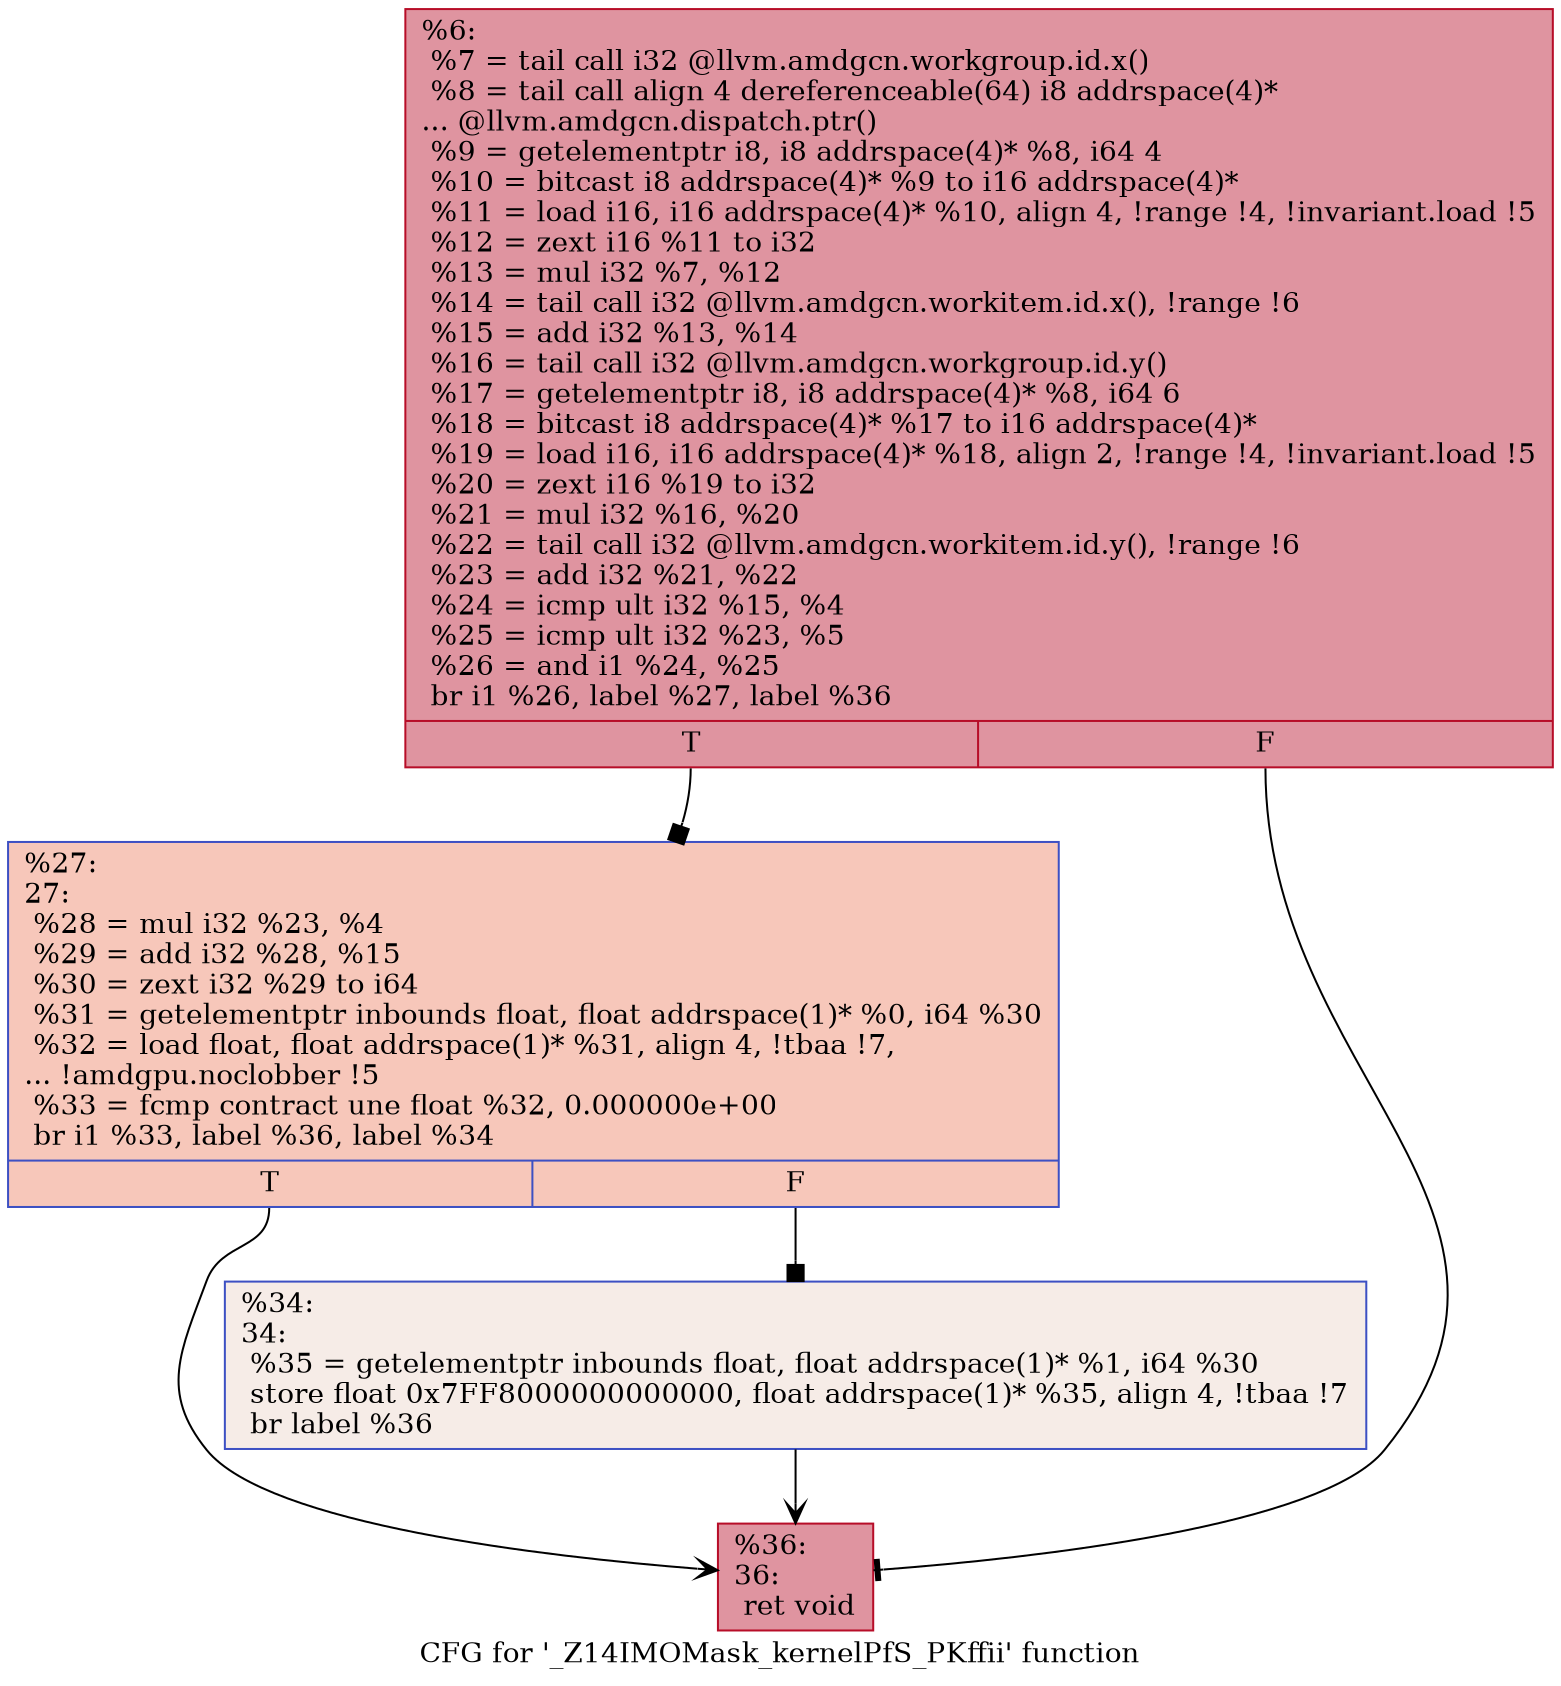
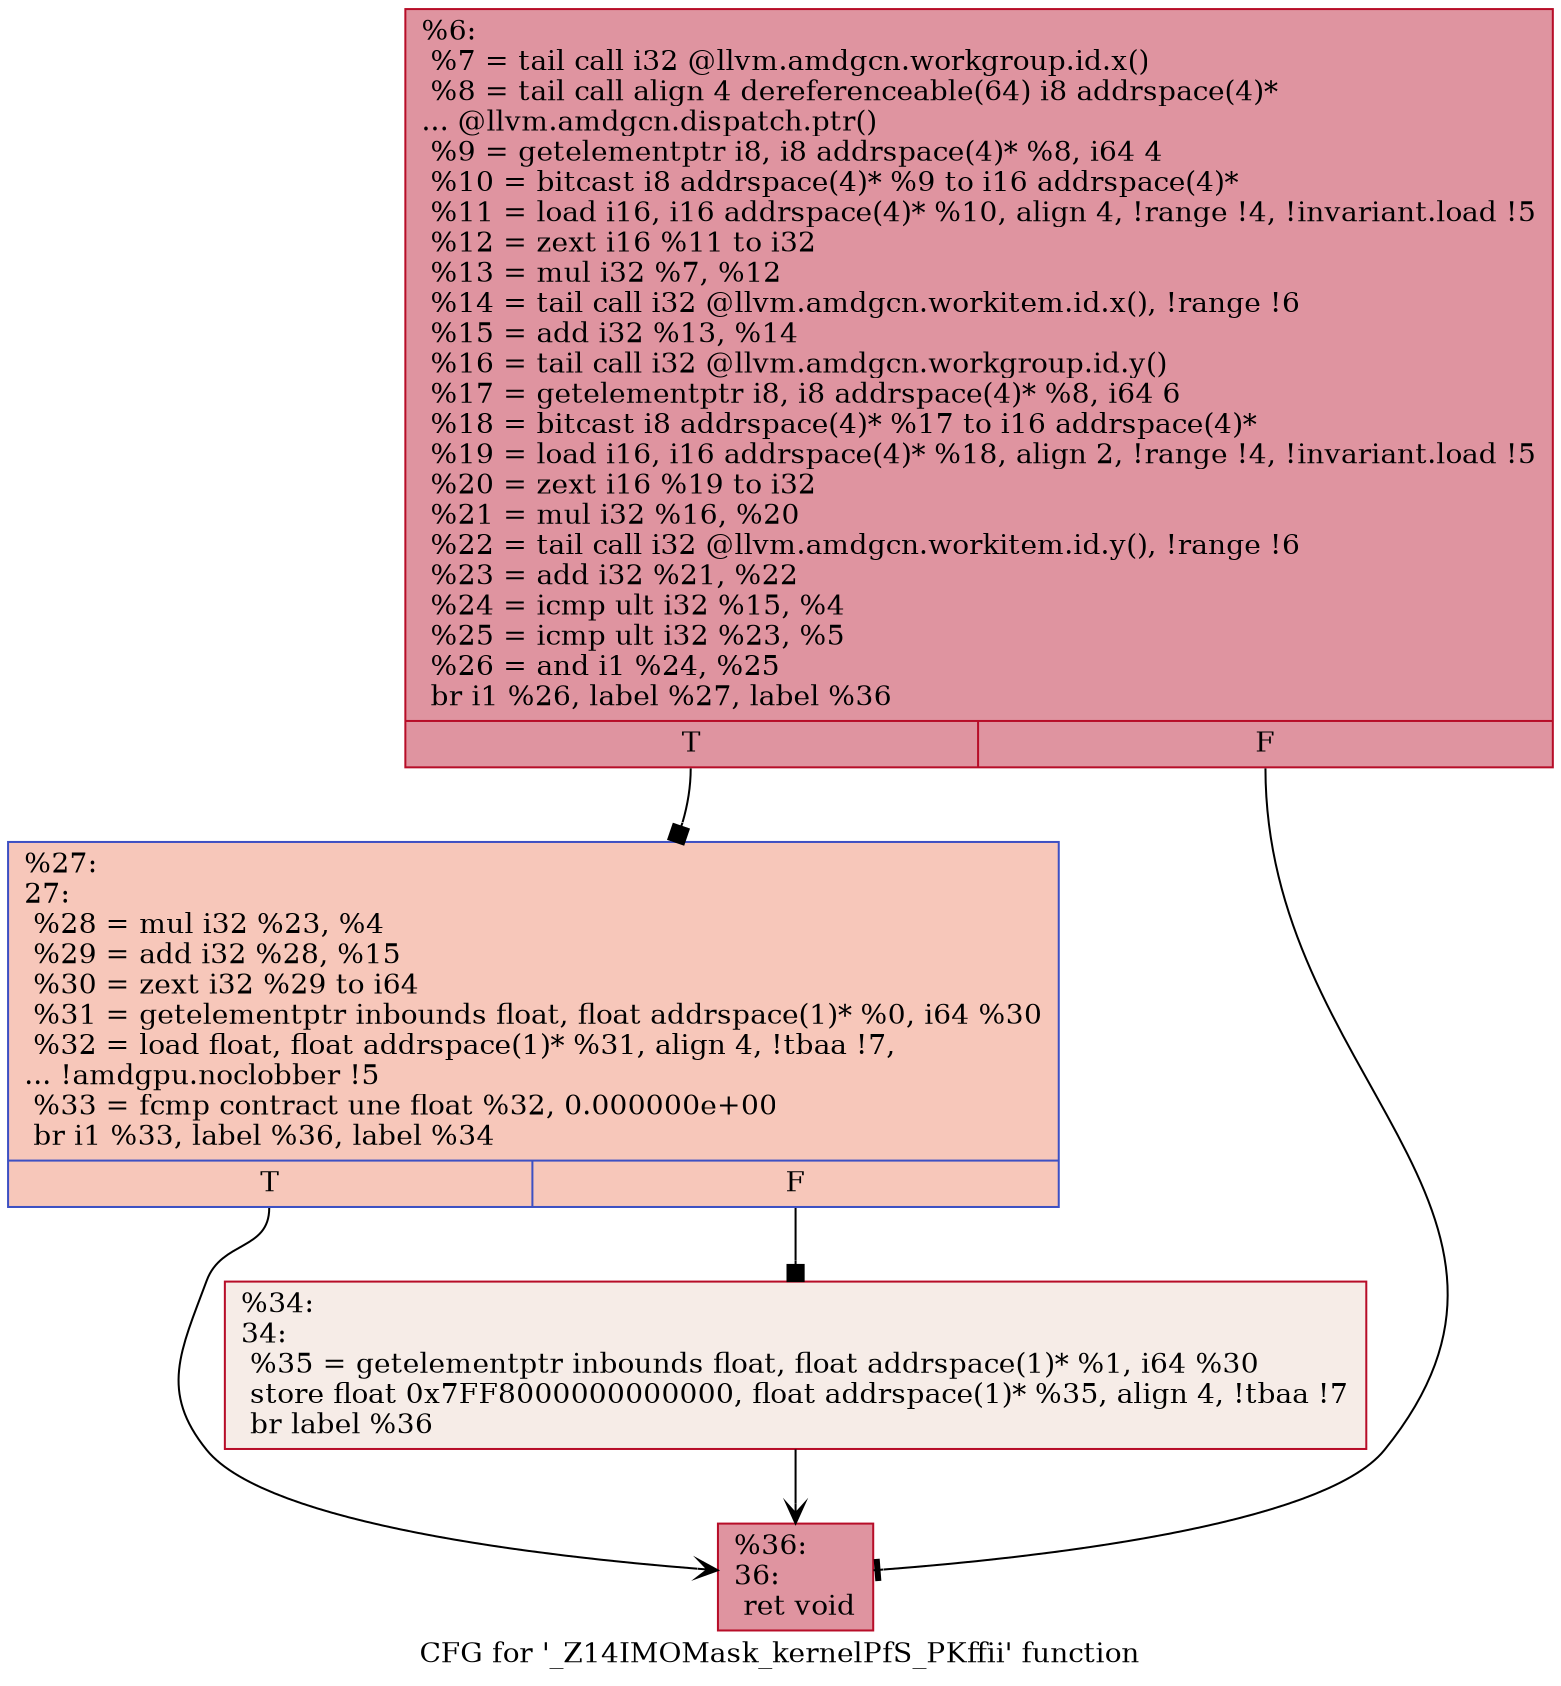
node "%34:": color #3d50c3ff -> #b70d28ff
